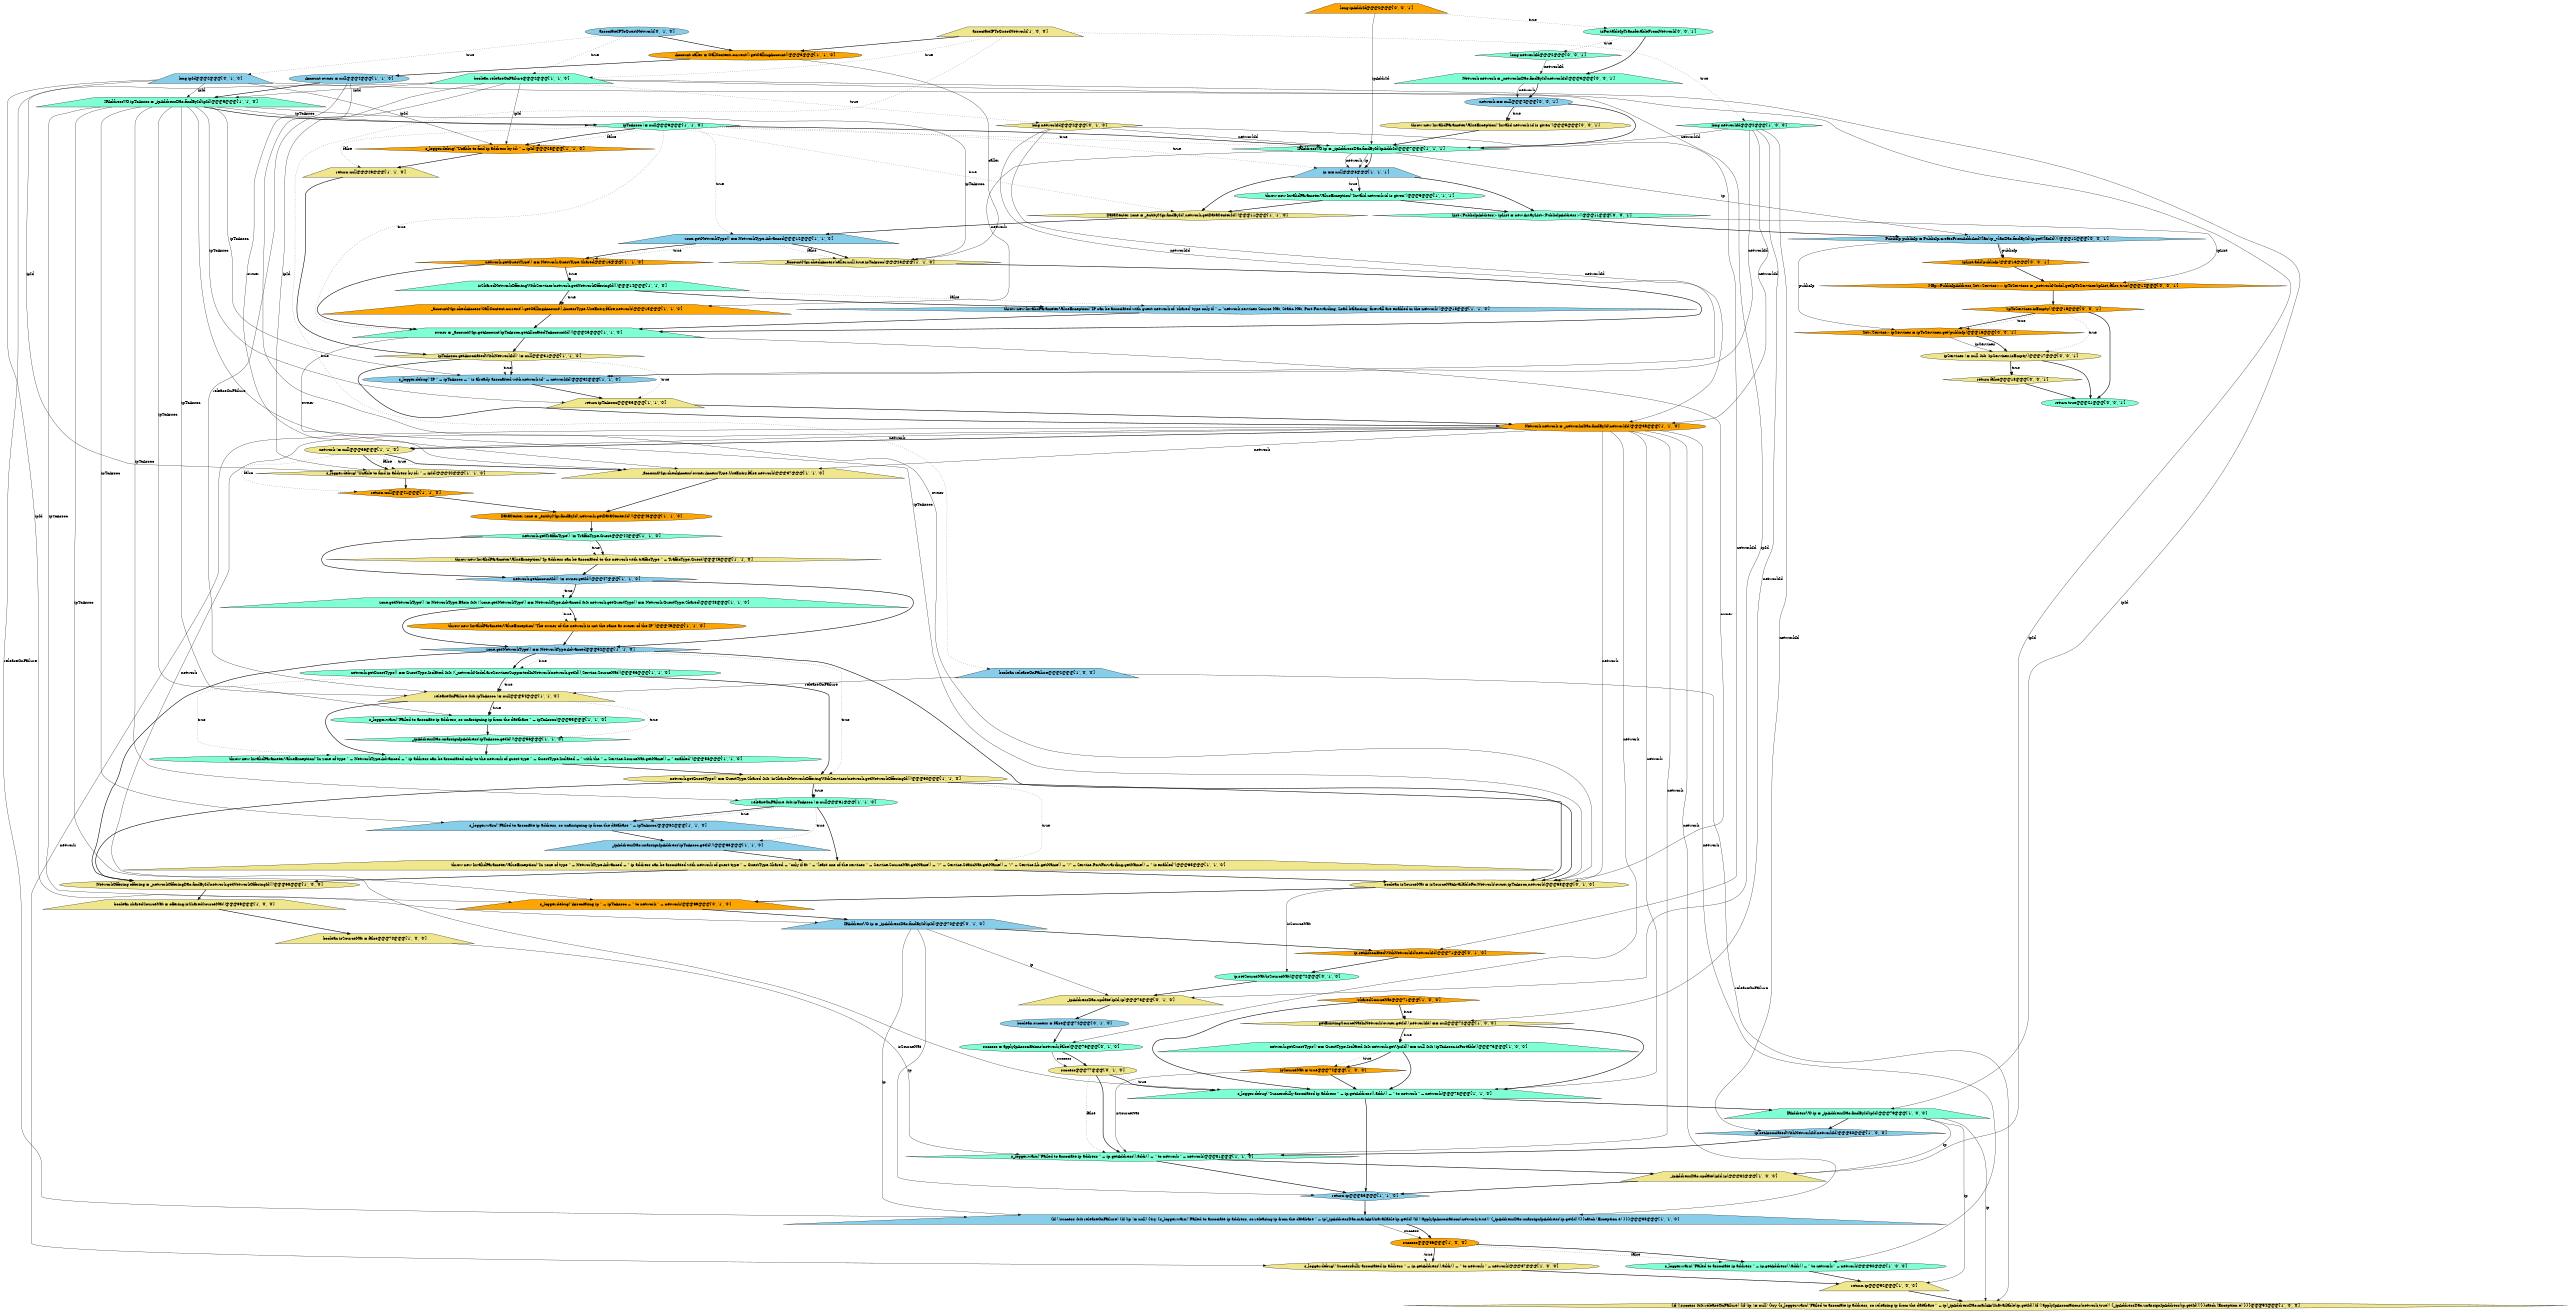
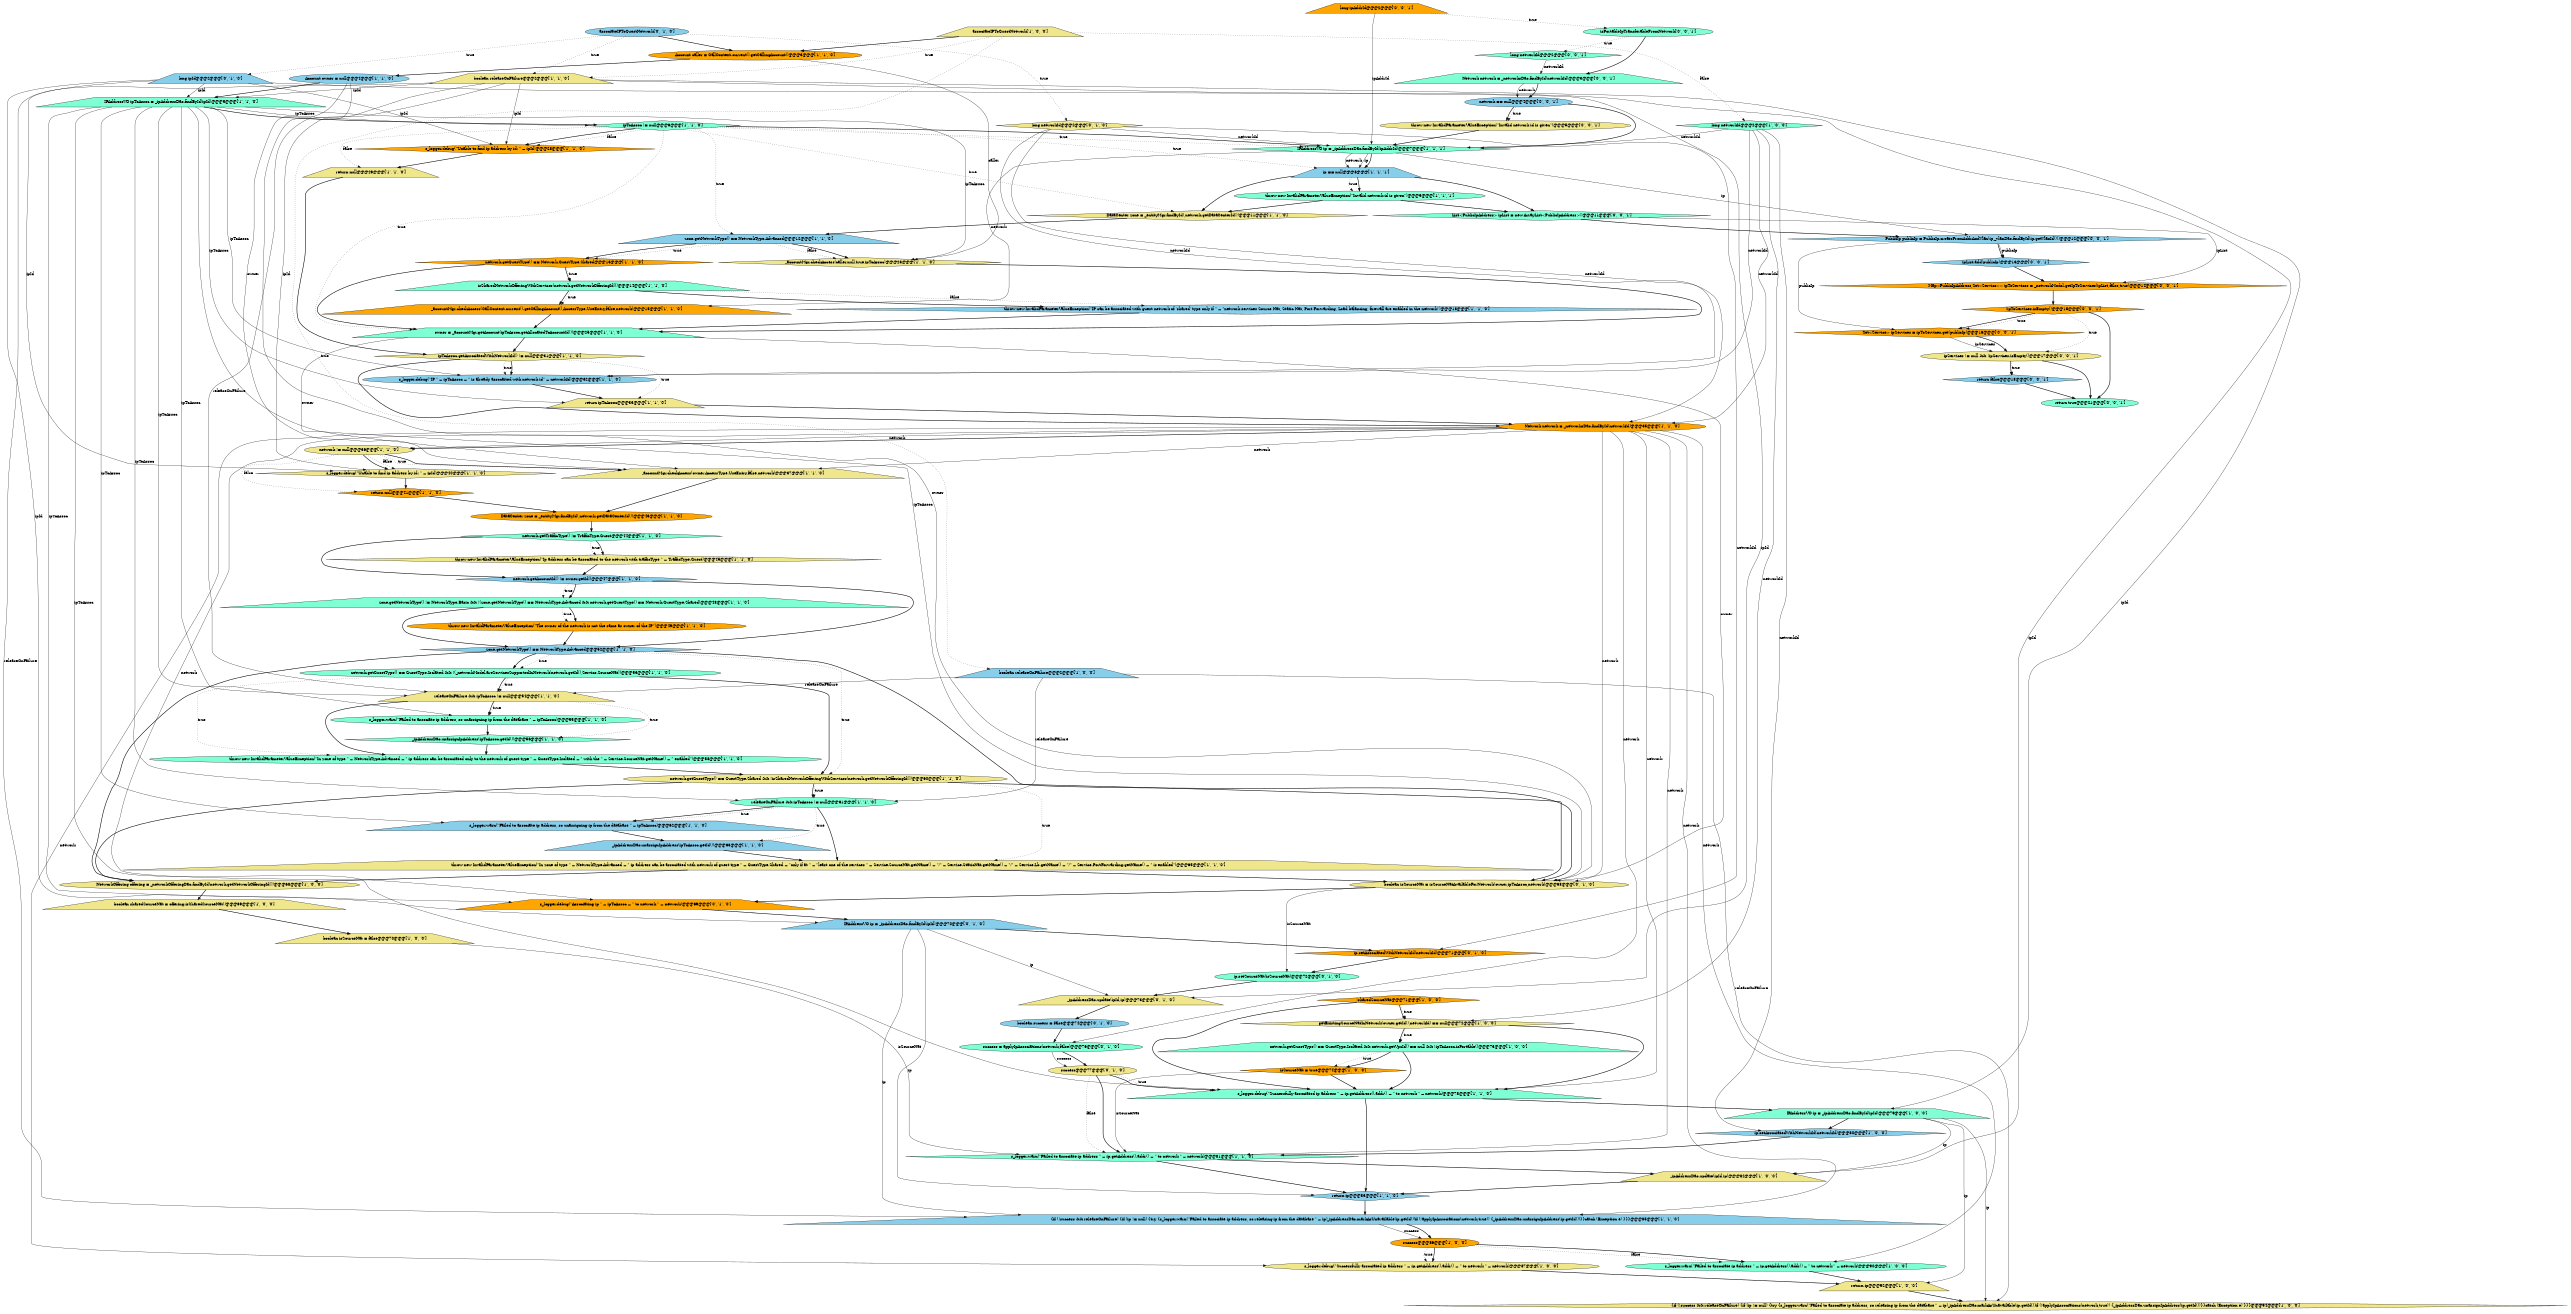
node "boolean releaseOnFailure@@@2@@@['1', '1', '0']": fillcolor aquamarine -> khaki
edge "associateIPToGuestNetwork['1', '0', '0']" -> "long networkId@@@2@@@['1', '0', '0']": label "true" -> "false"
edge "boolean releaseOnFailure@@@2@@@['1', '1', '0']" -> "long networkId@@@2@@@['0', '1', '0']": now "associateIPToGuestNetwork['0', '1', '0']" -> "long networkId@@@2@@@['0', '1', '0']"
node "ipList.add(publicIp)@@@13@@@['0', '0', '1']": fillcolor orange -> skyblue
node "return false@@@18@@@['0', '0', '1']": fillcolor khaki -> skyblue
edge "boolean releaseOnFailure@@@2@@@['1', '0', '0']" -> "releaseOnFailure && ipToAssoc != null@@@61@@@['1', '1', '0']": added, label "releaseOnFailure"
